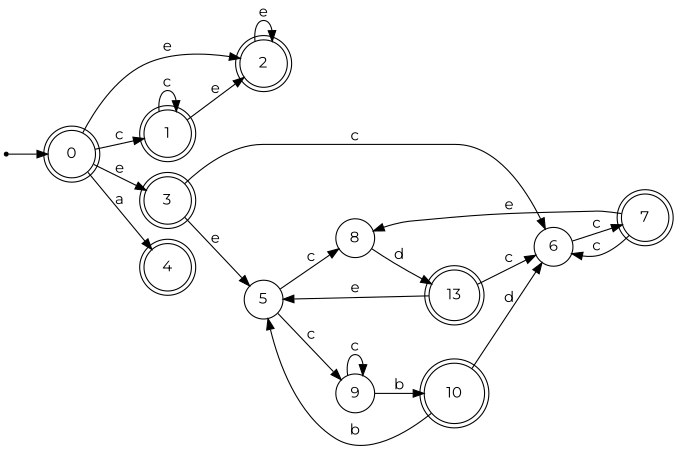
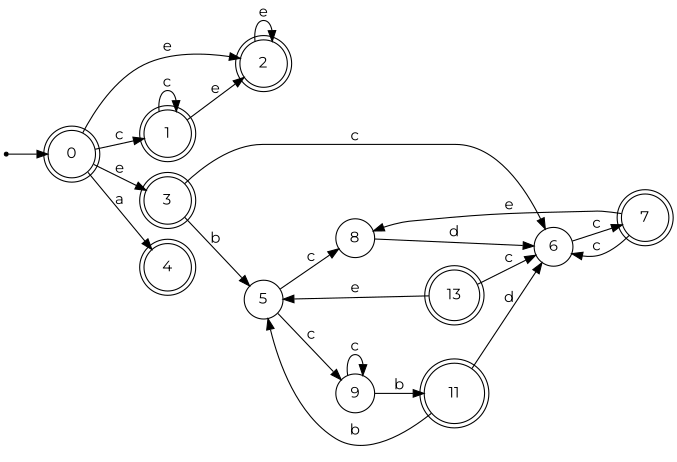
edge "3" -> "5": label "e" -> "b"
edge "8" -> "13": now "8" -> "6"
node "10": label "10" -> "11"
